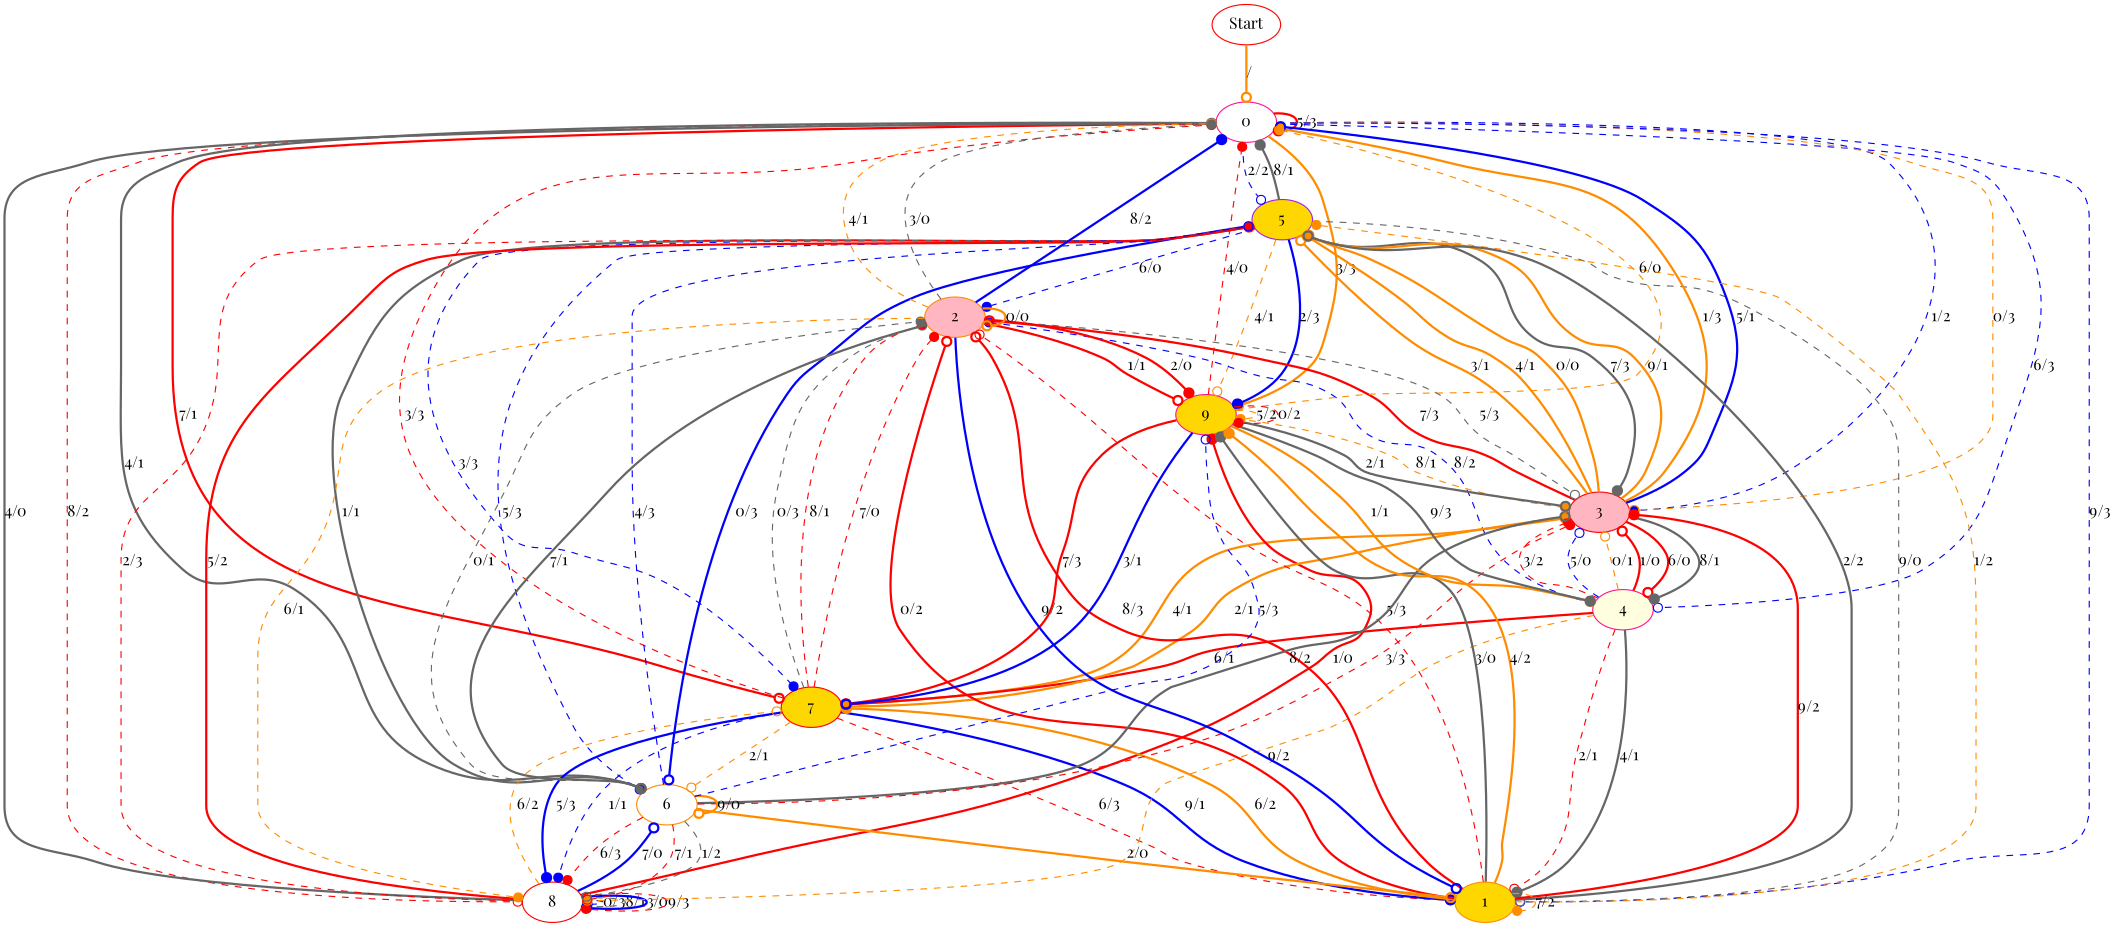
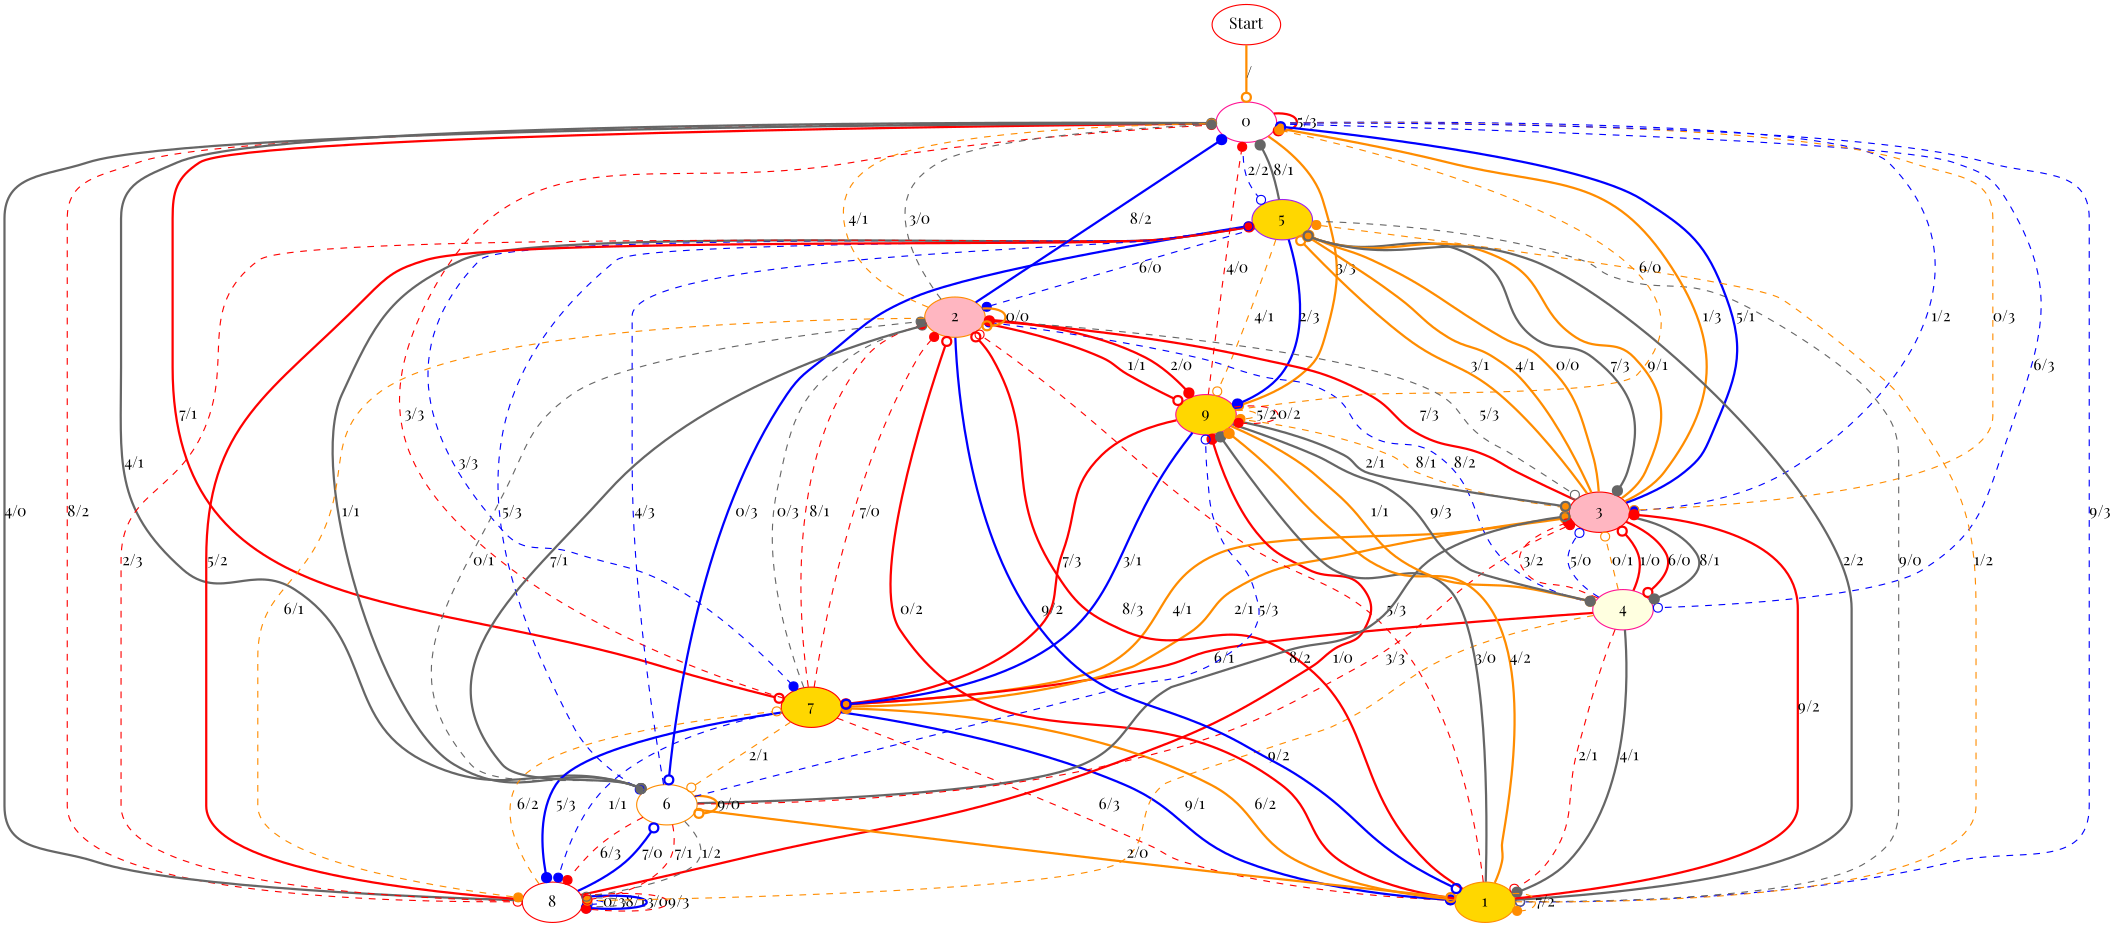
edge "3" -> "2": arrowhead odot -> dot
